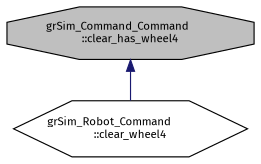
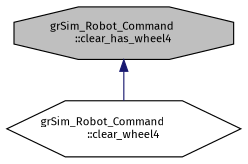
node "grSim_Command_Command ::clear_has_wheel4": label "grSim_Command_Command ::clear_has_wheel4" -> "grSim_Robot_Command ::clear_has_wheel4"
